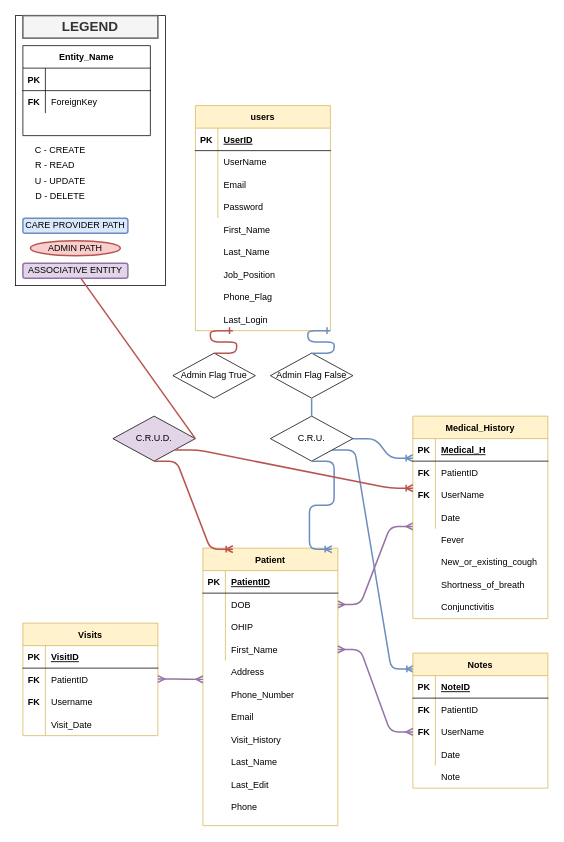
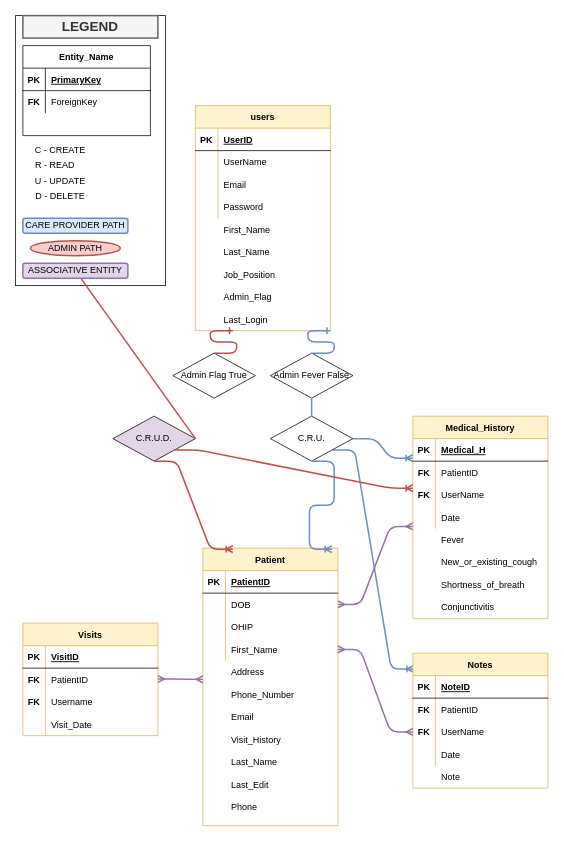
node "PrimaryKey": added
node "Phone_Flag": label "Phone_Flag" -> "Admin_Flag"
node "Admin Flag False": label "Admin Flag False" -> "Admin Fever False"
